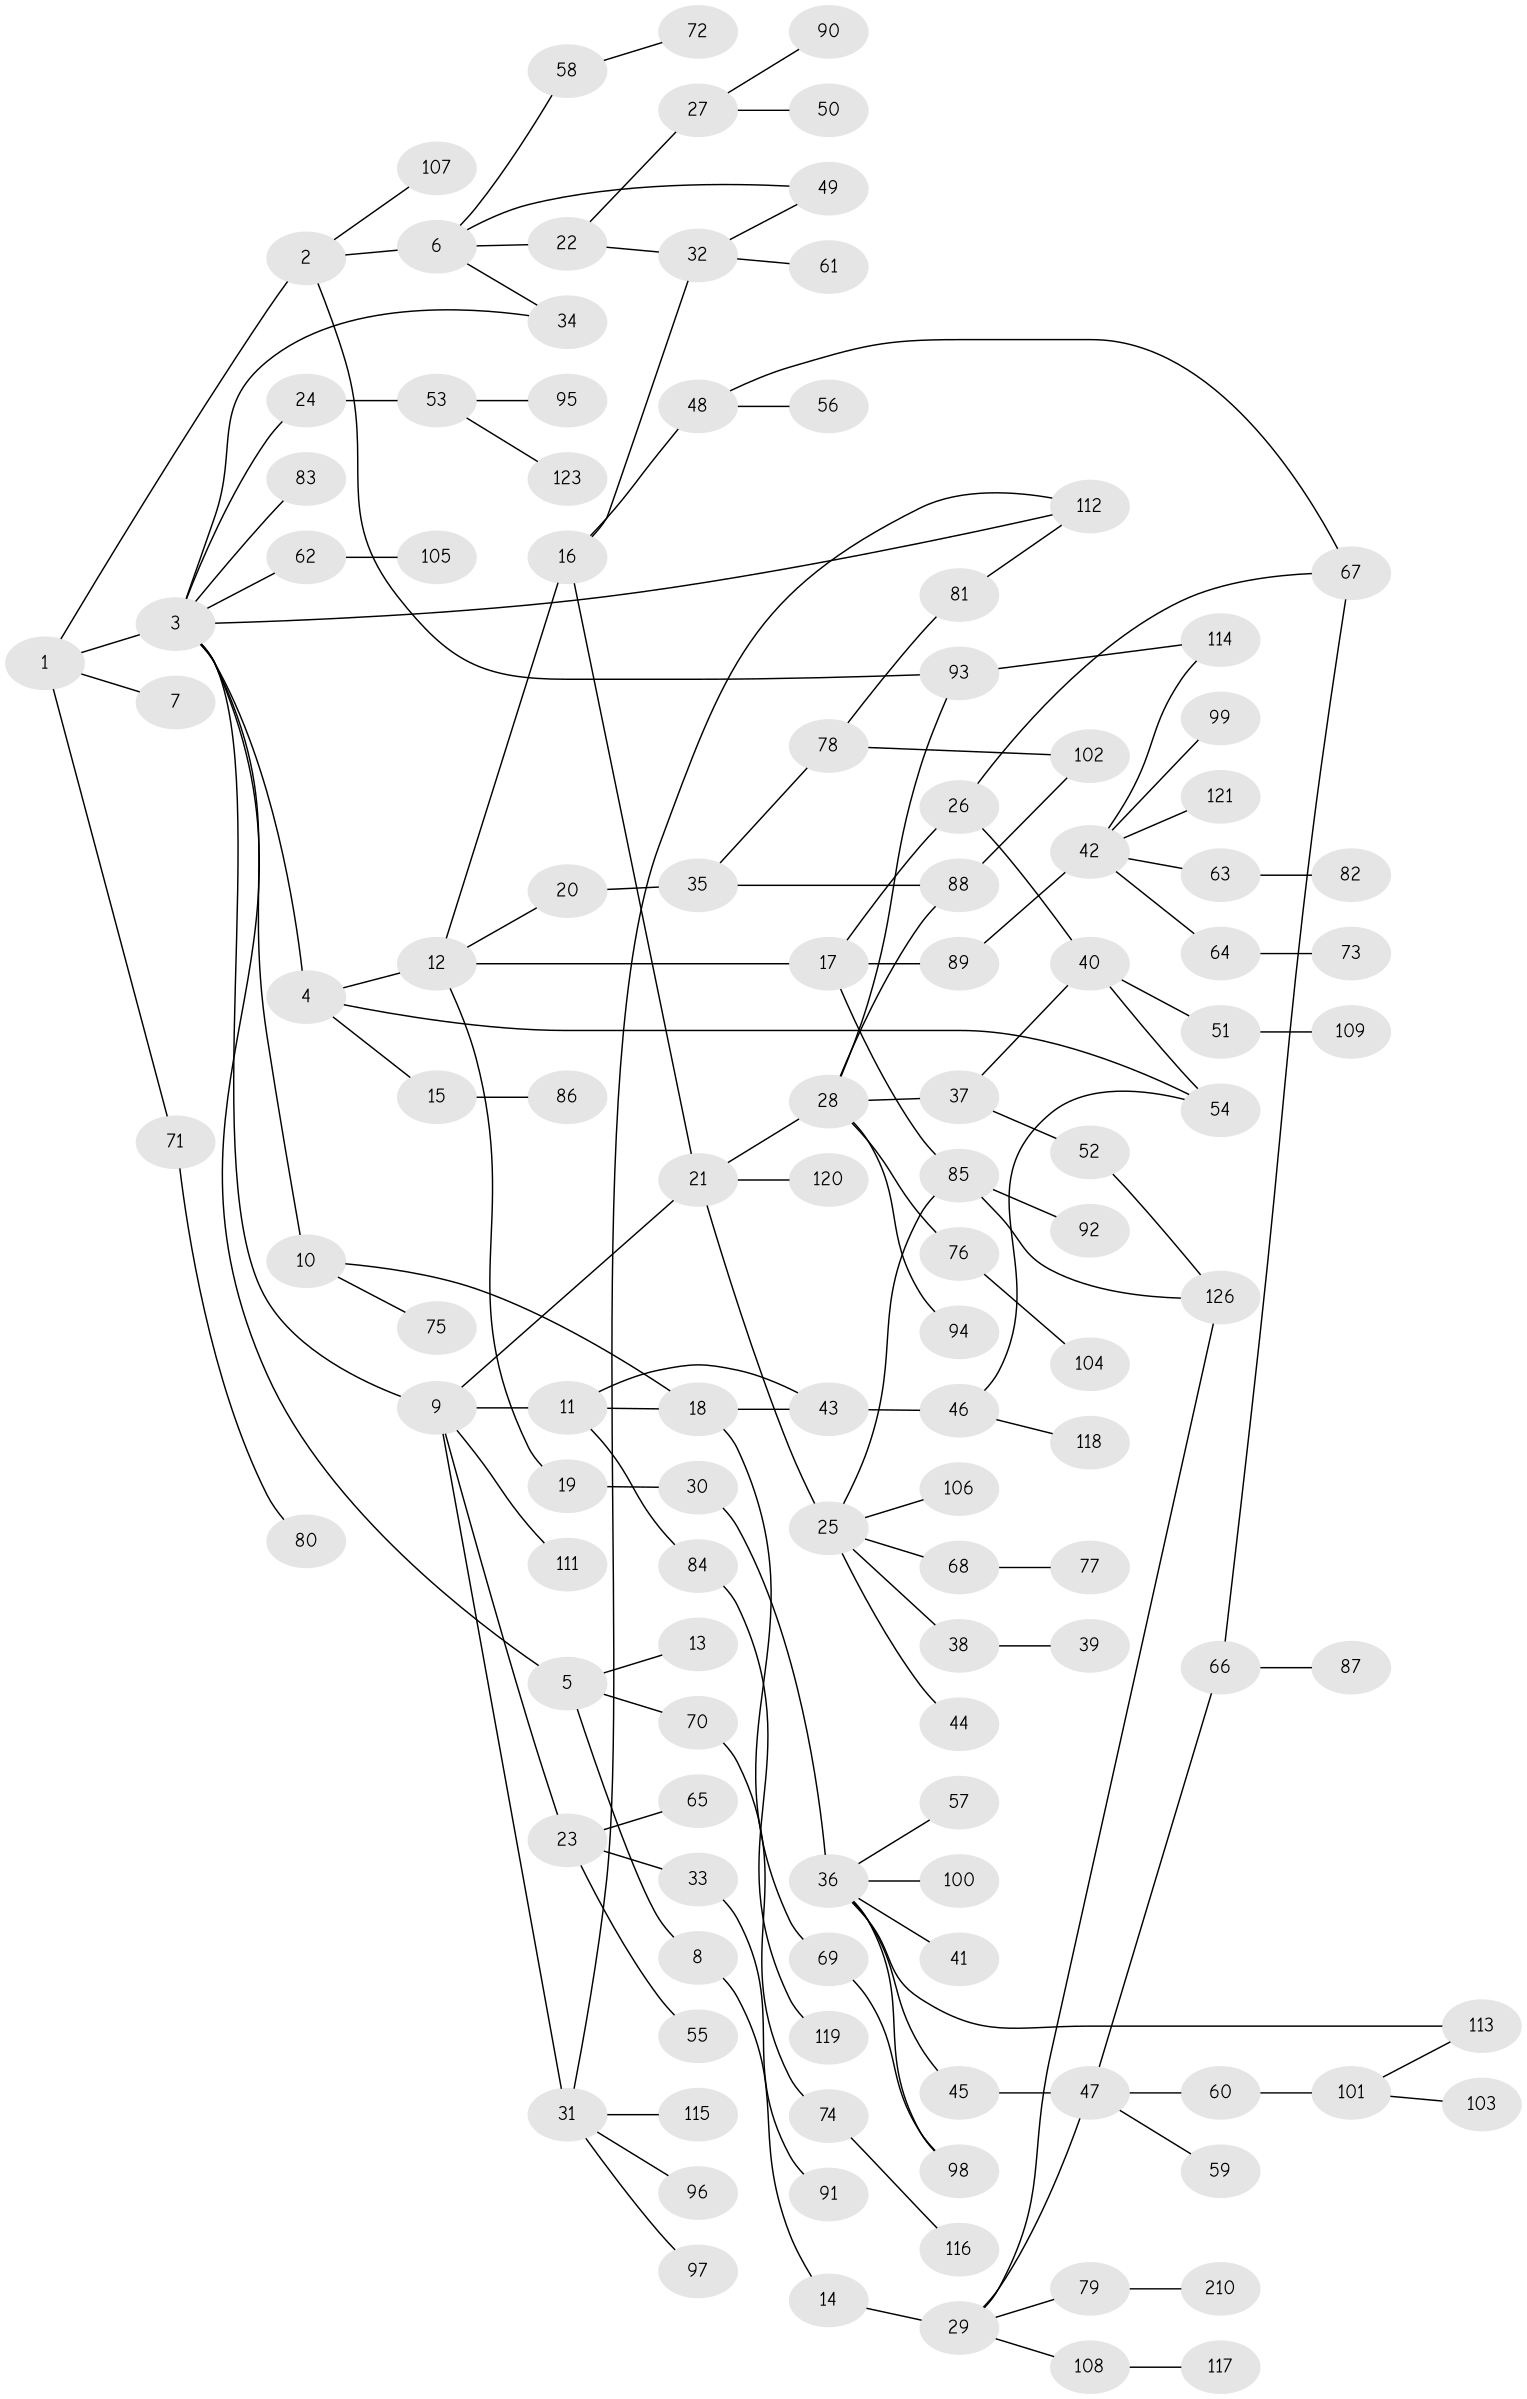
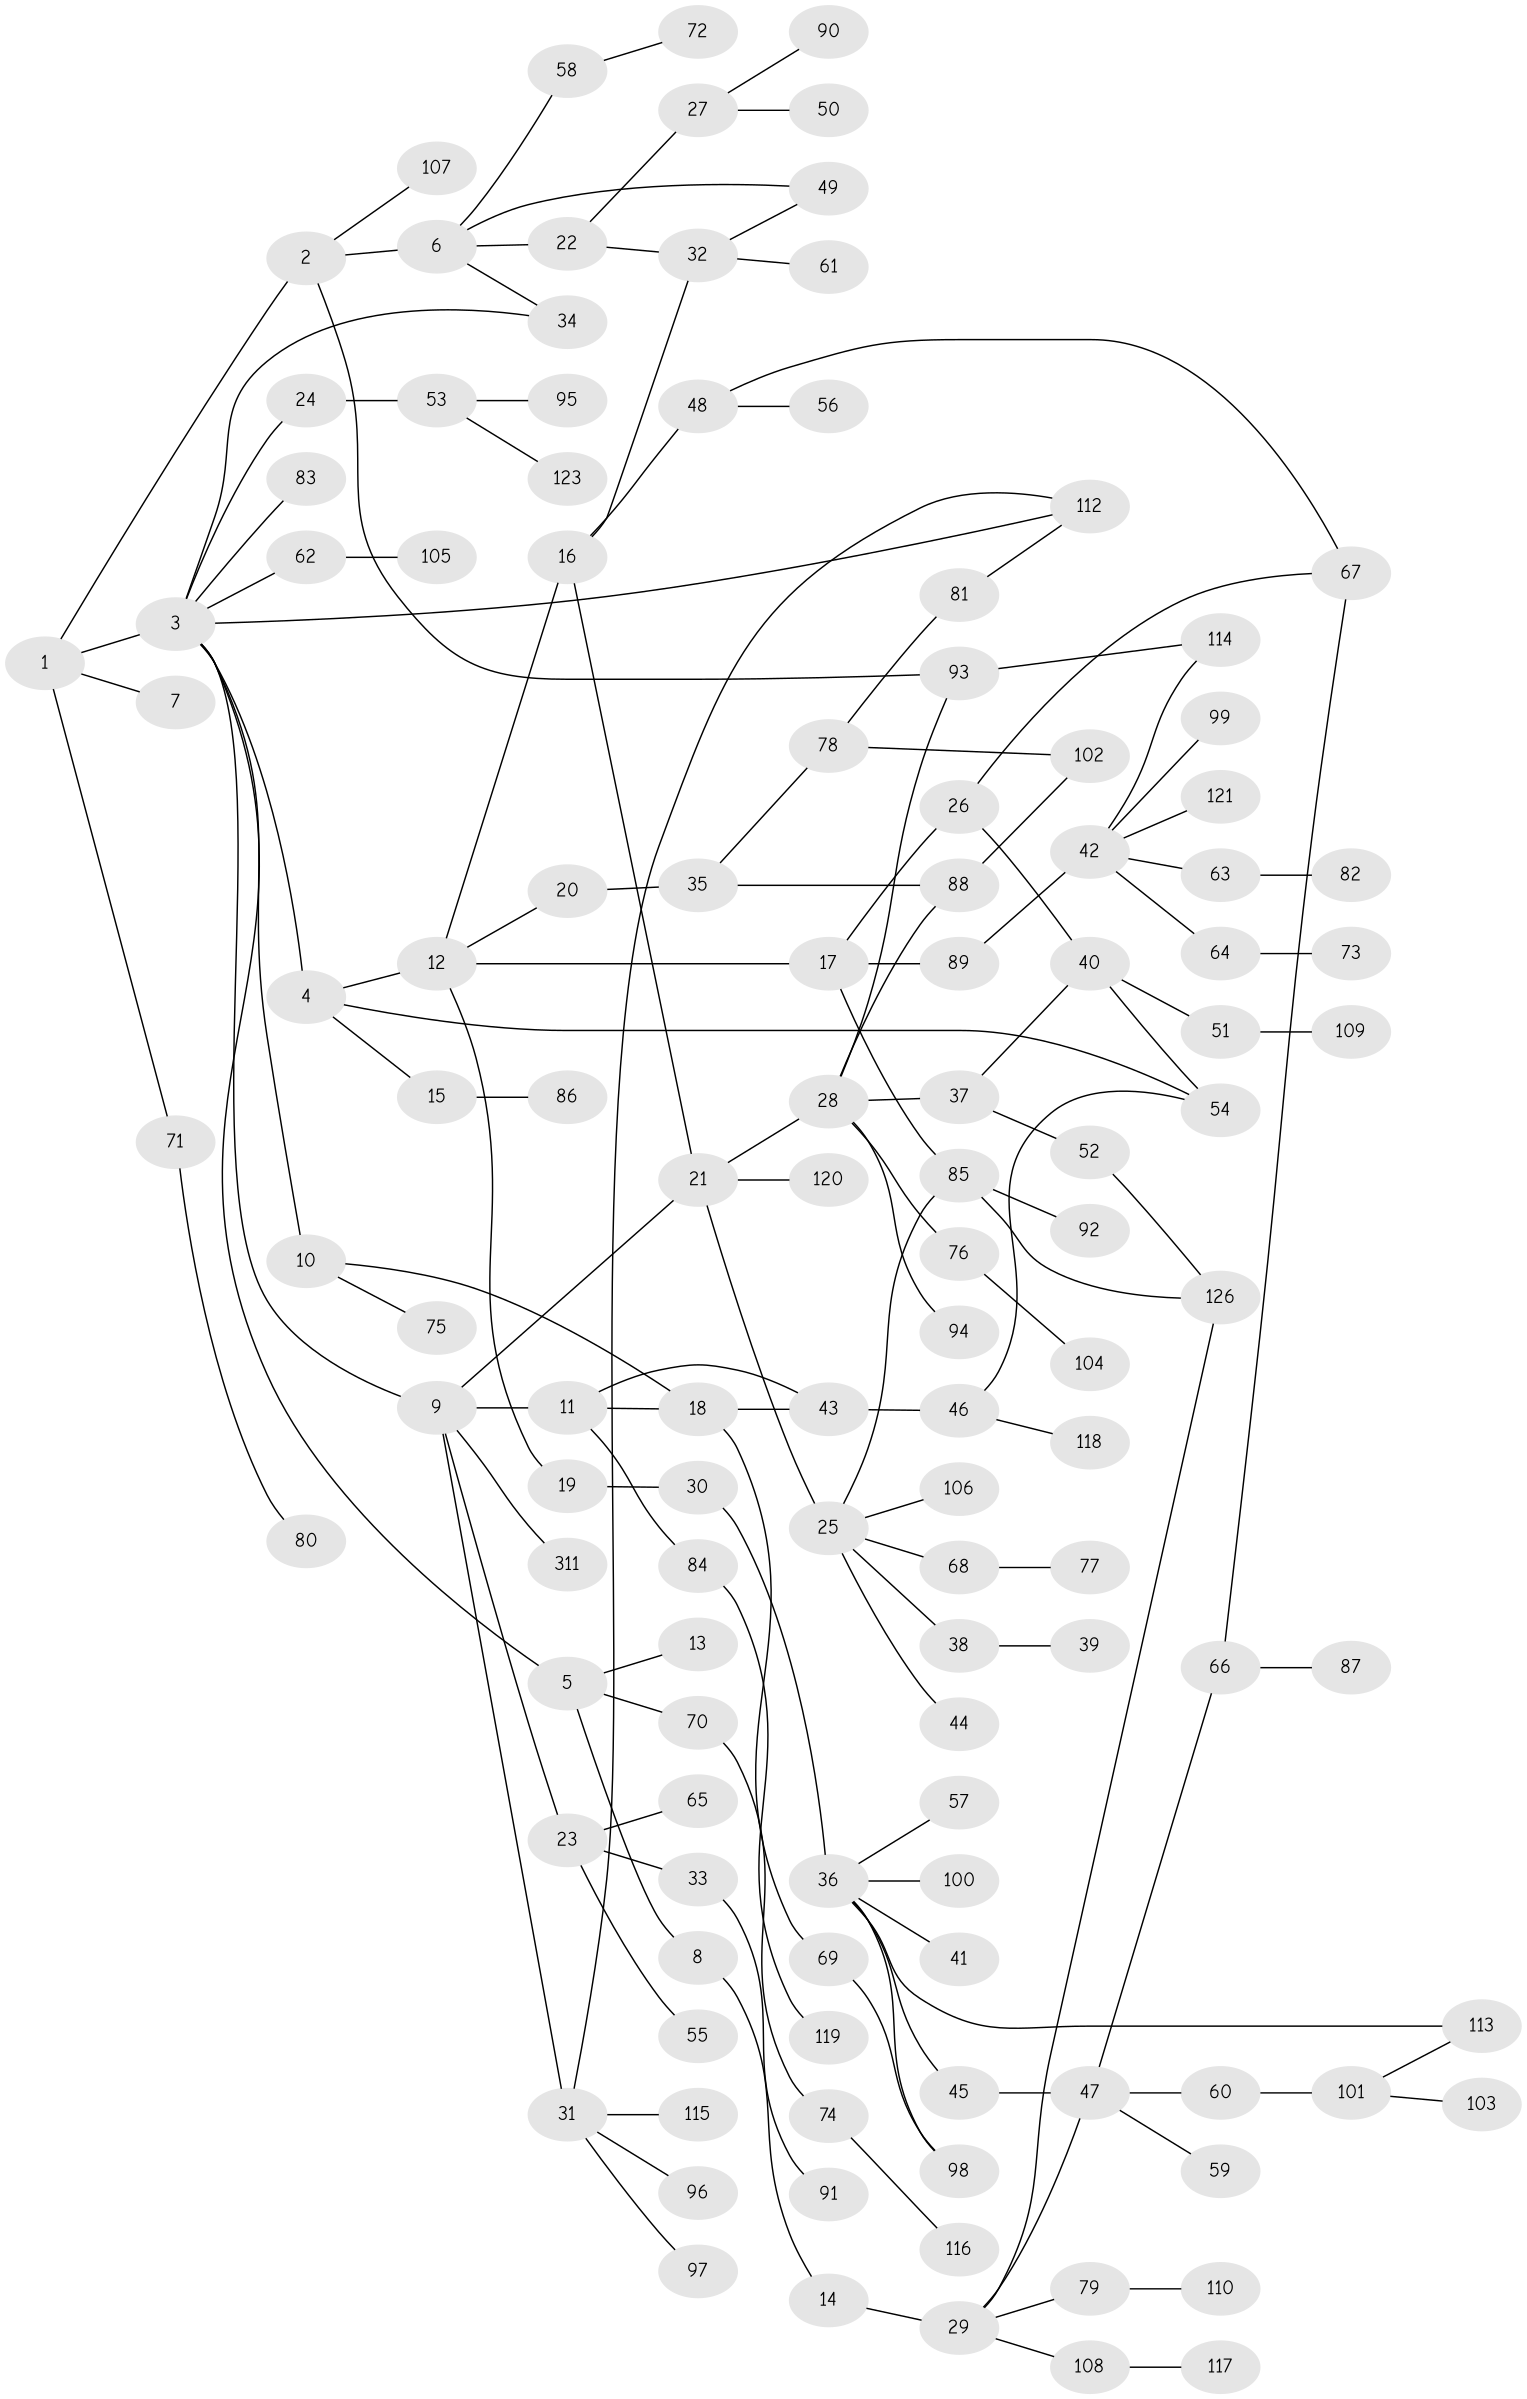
node "111": label "111" -> "311"
node "210": label "210" -> "110"
